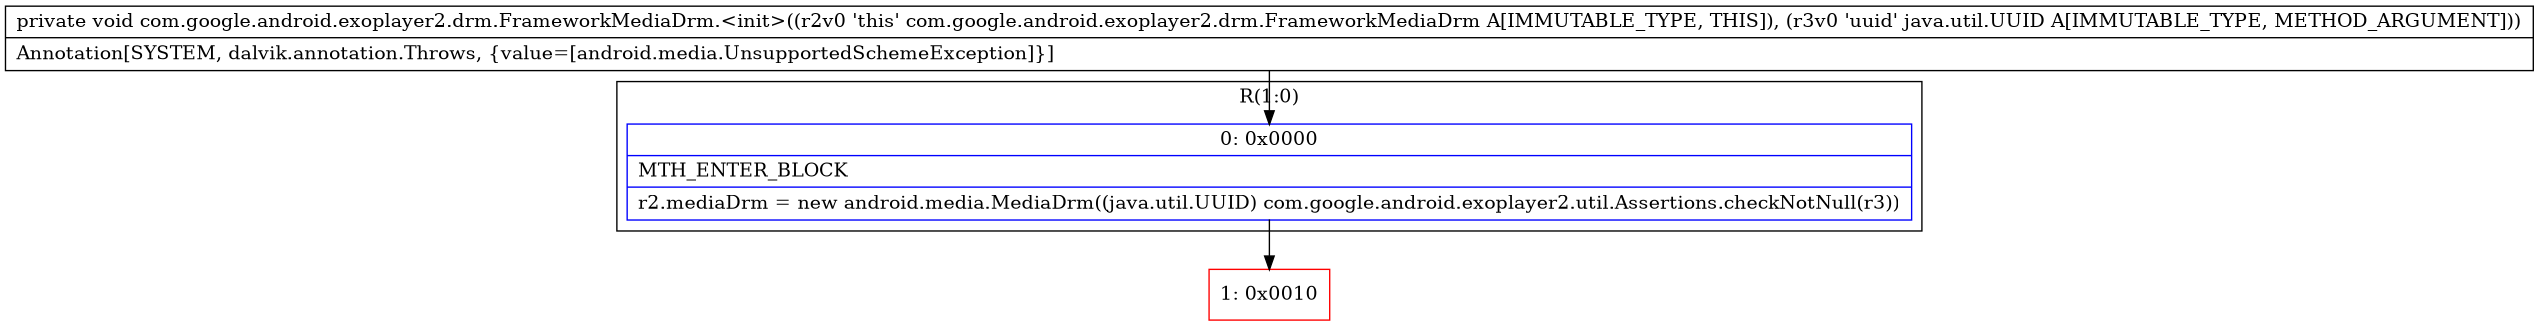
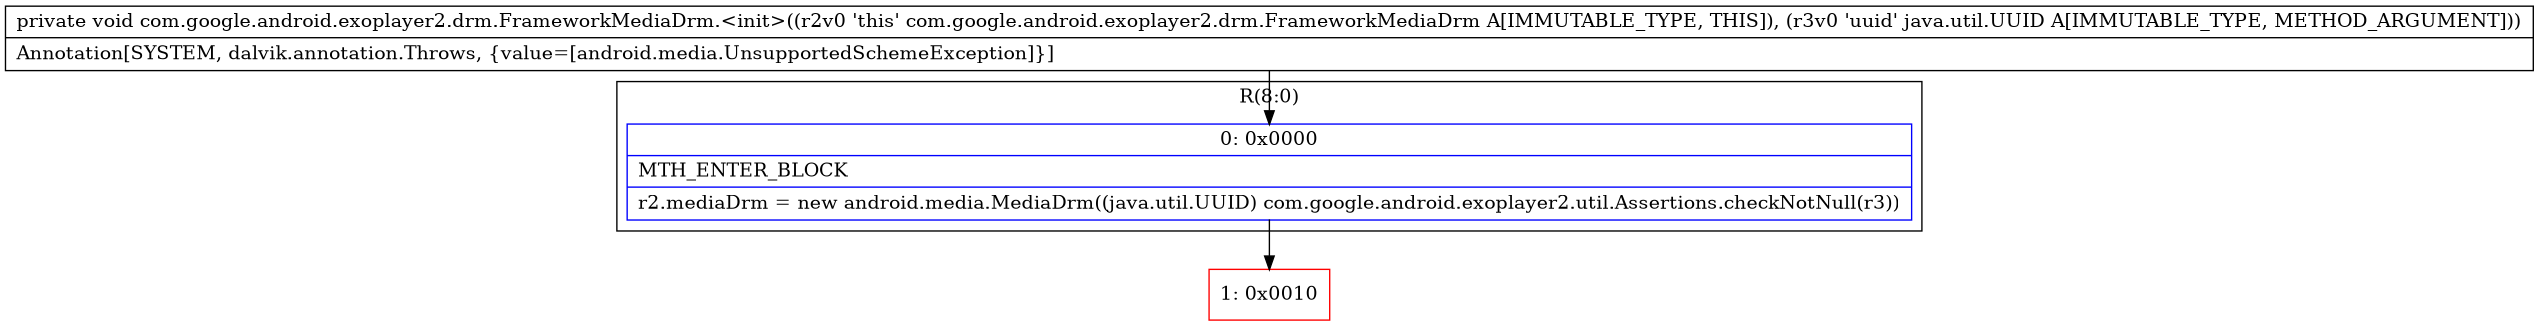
cluster "R(1:0)": label "R(1:0)" -> "R(8:0)"
